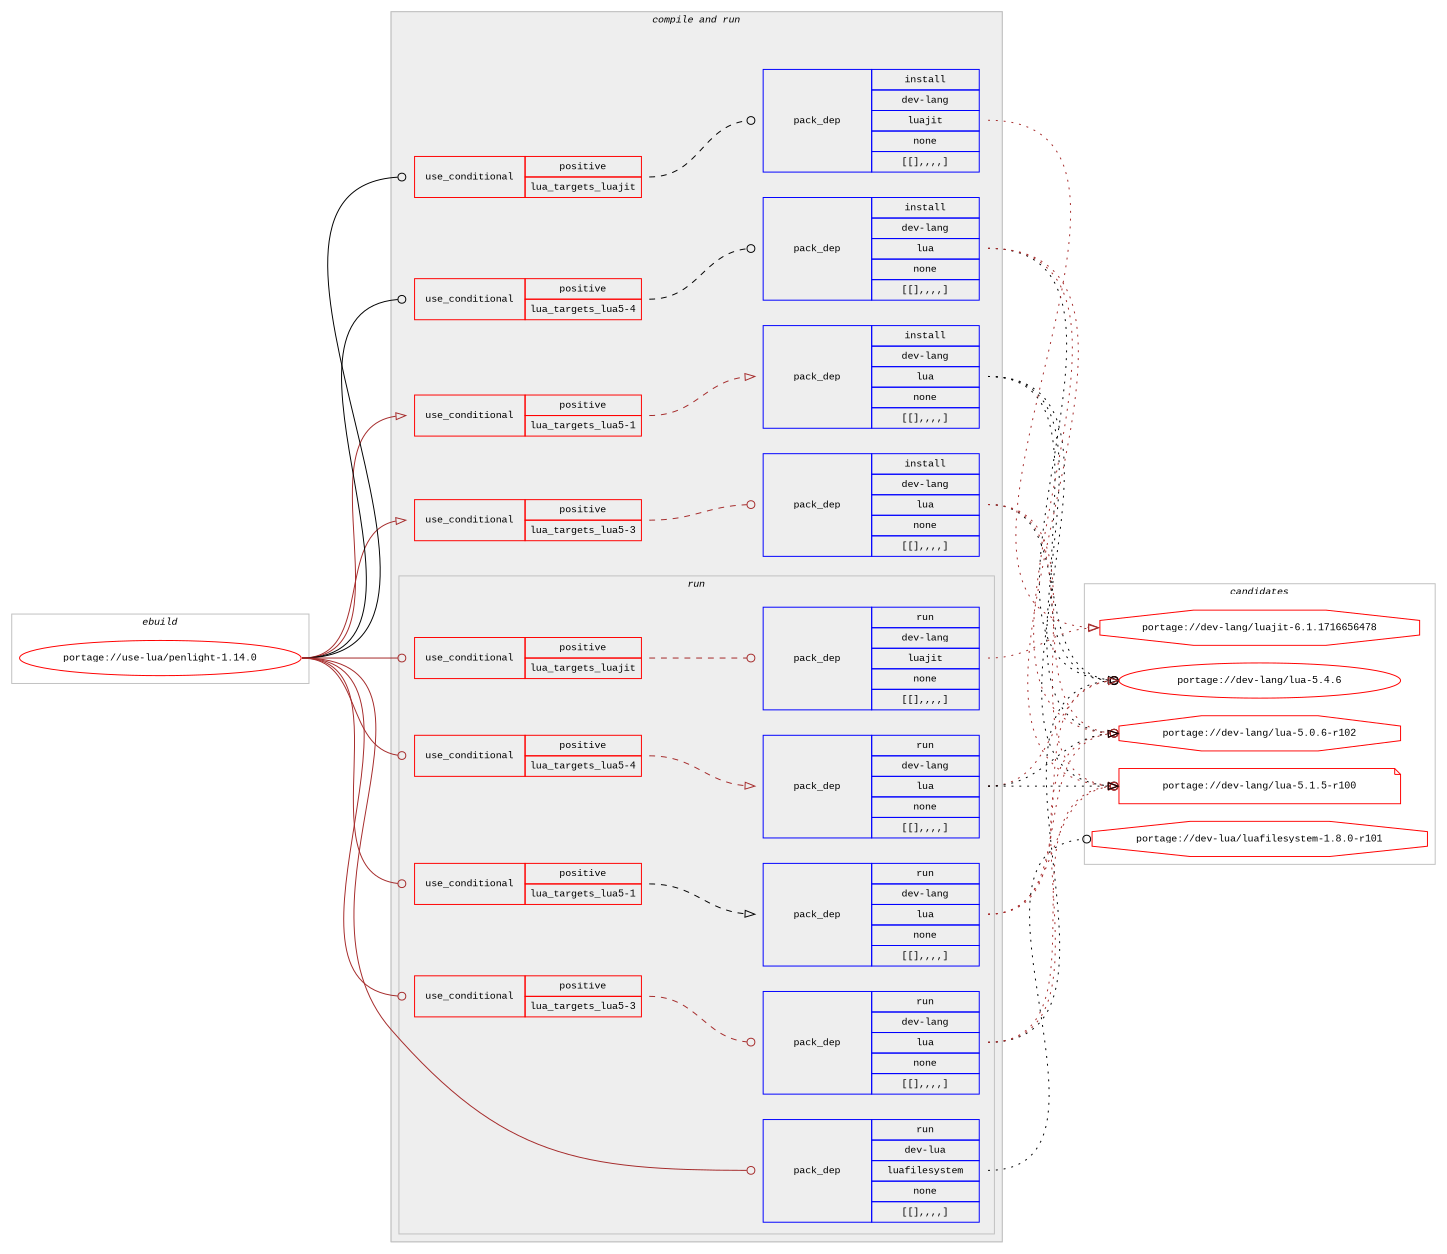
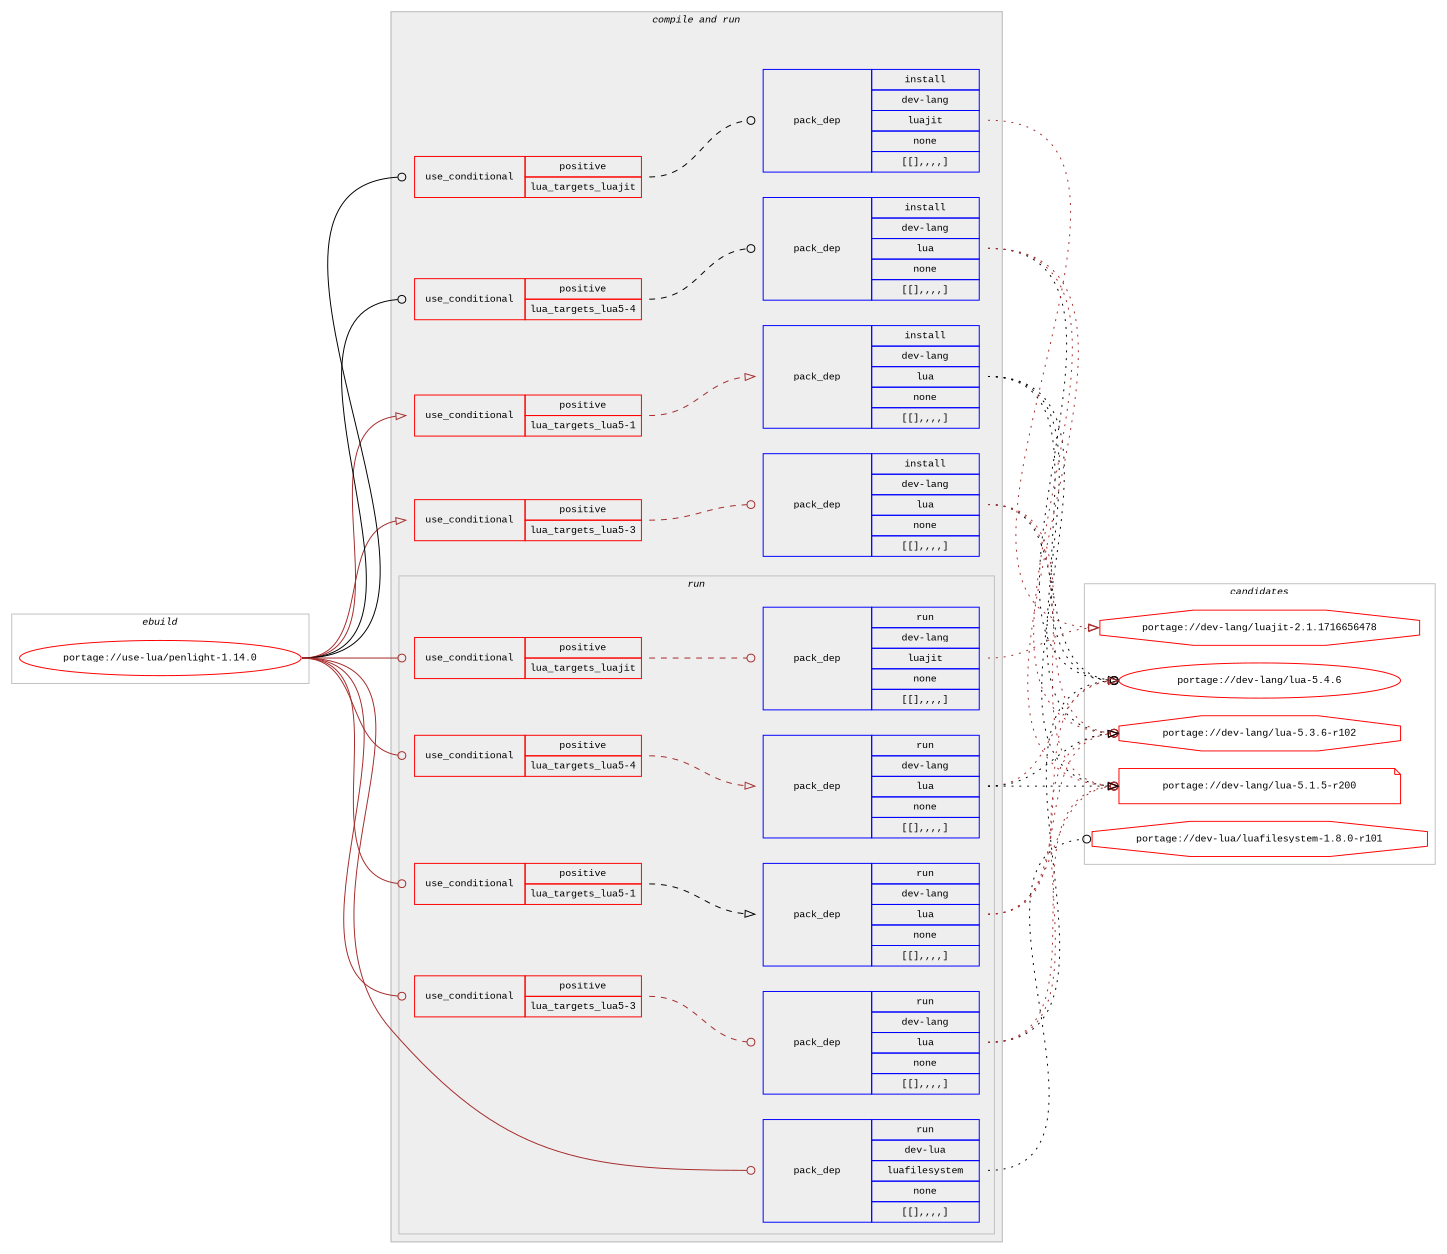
node "portage://dev-lang/luajit-6.1.1716656478": label "portage://dev-lang/luajit-6.1.1716656478" -> "portage://dev-lang/luajit-2.1.1716656478"
node "portage://dev-lang/lua-5.0.6-r102": label "portage://dev-lang/lua-5.0.6-r102" -> "portage://dev-lang/lua-5.3.6-r102"
node "portage://dev-lang/lua-5.1.5-r100": label "portage://dev-lang/lua-5.1.5-r100" -> "portage://dev-lang/lua-5.1.5-r200"
